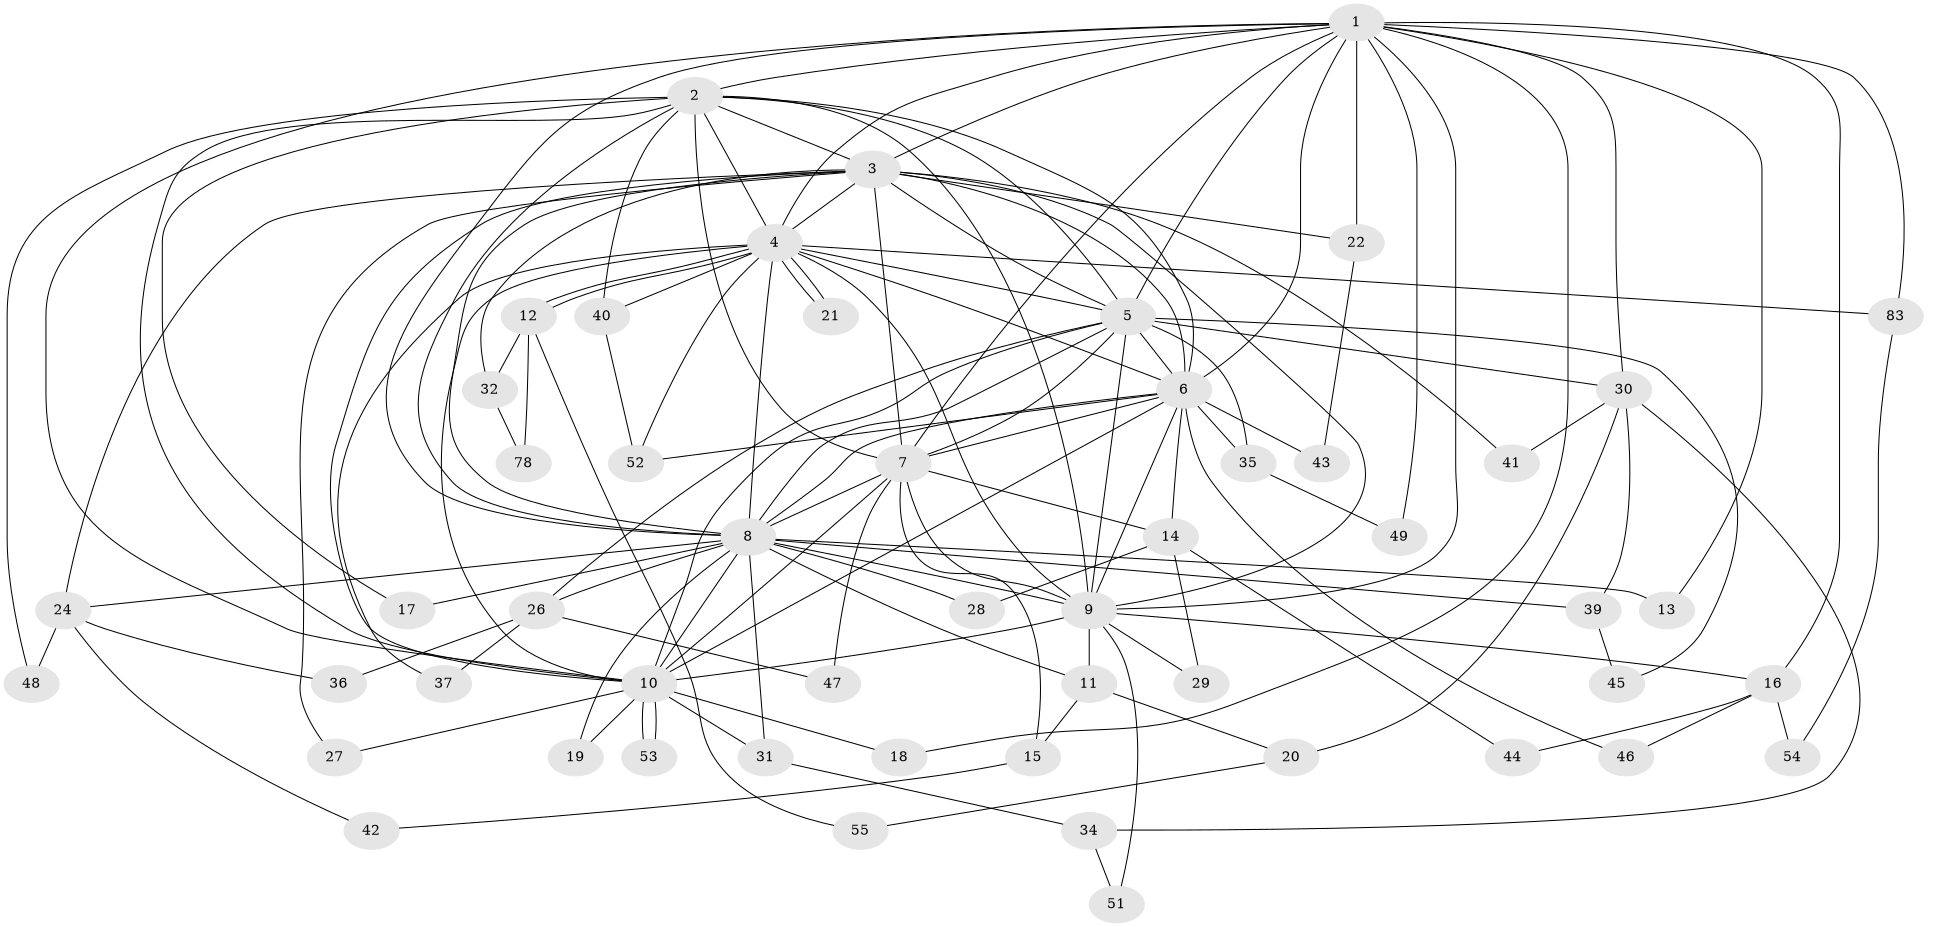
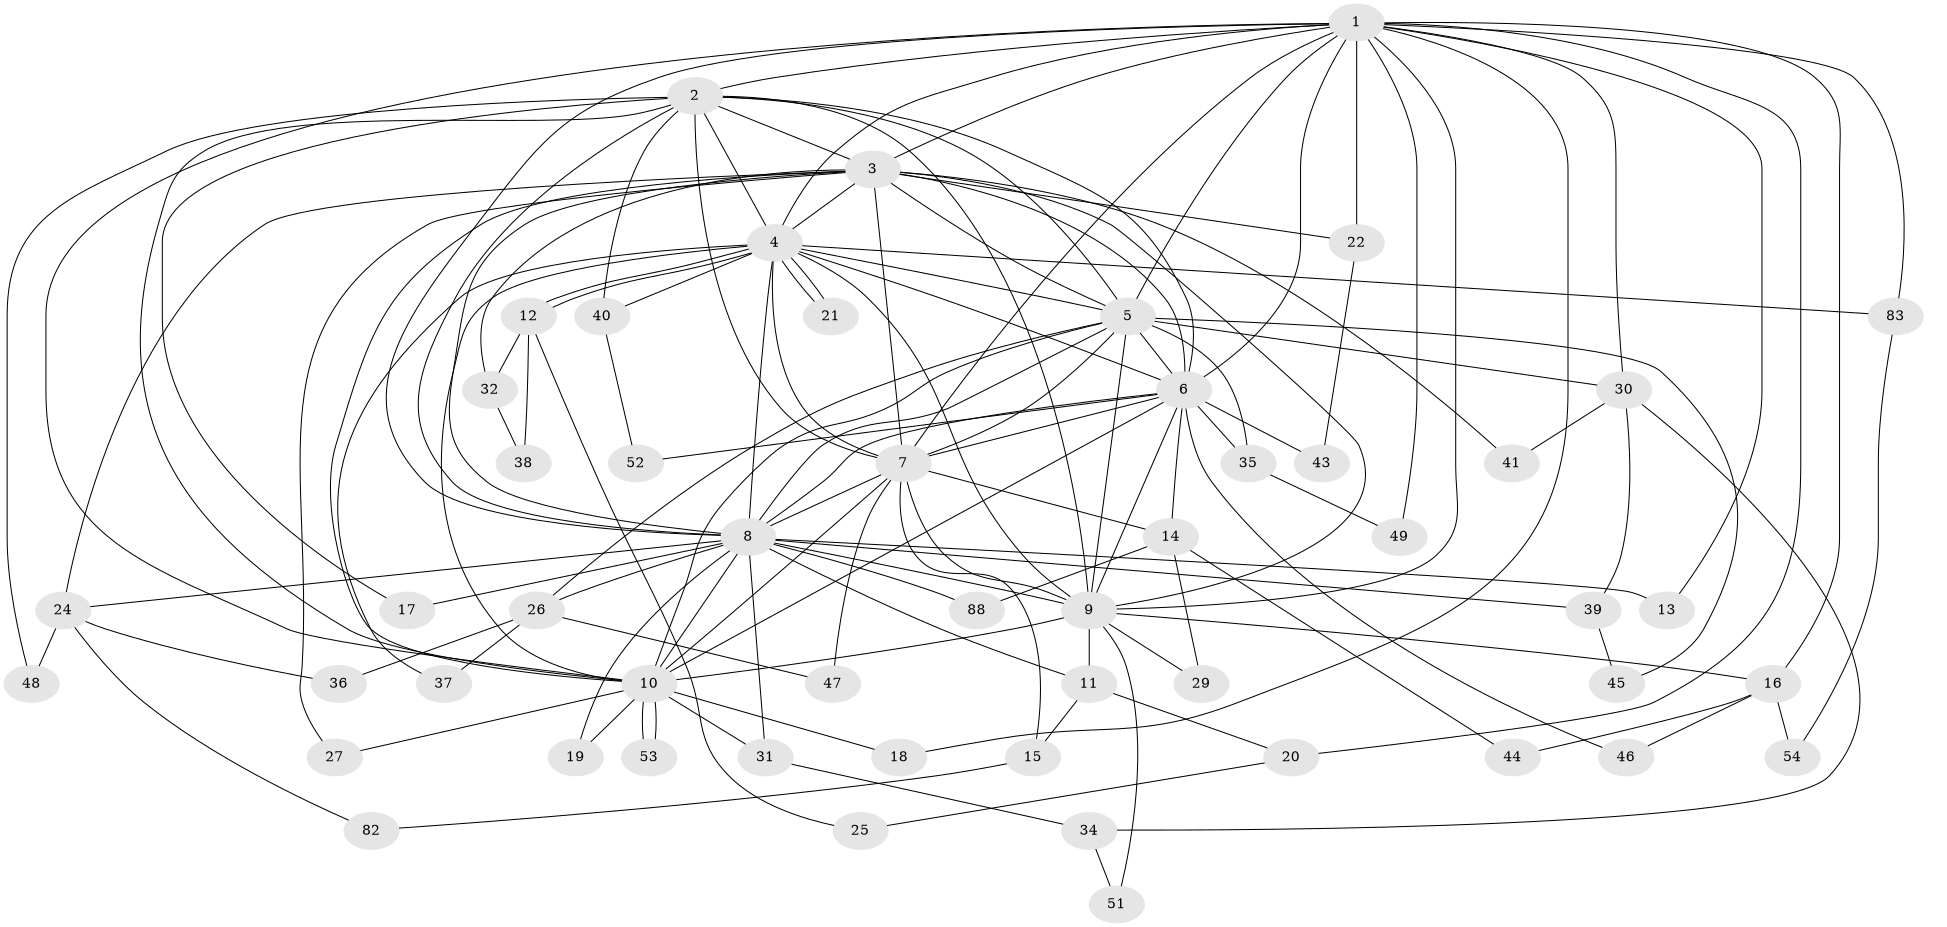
edge "4" -- "52": now "4" -- "7"
node "78": label "78" -> "38"
node "28": label "28" -> "88"
edge "30" -- "20": now "1" -- "20"
node "42": label "42" -> "82"
node "55": label "55" -> "25"
